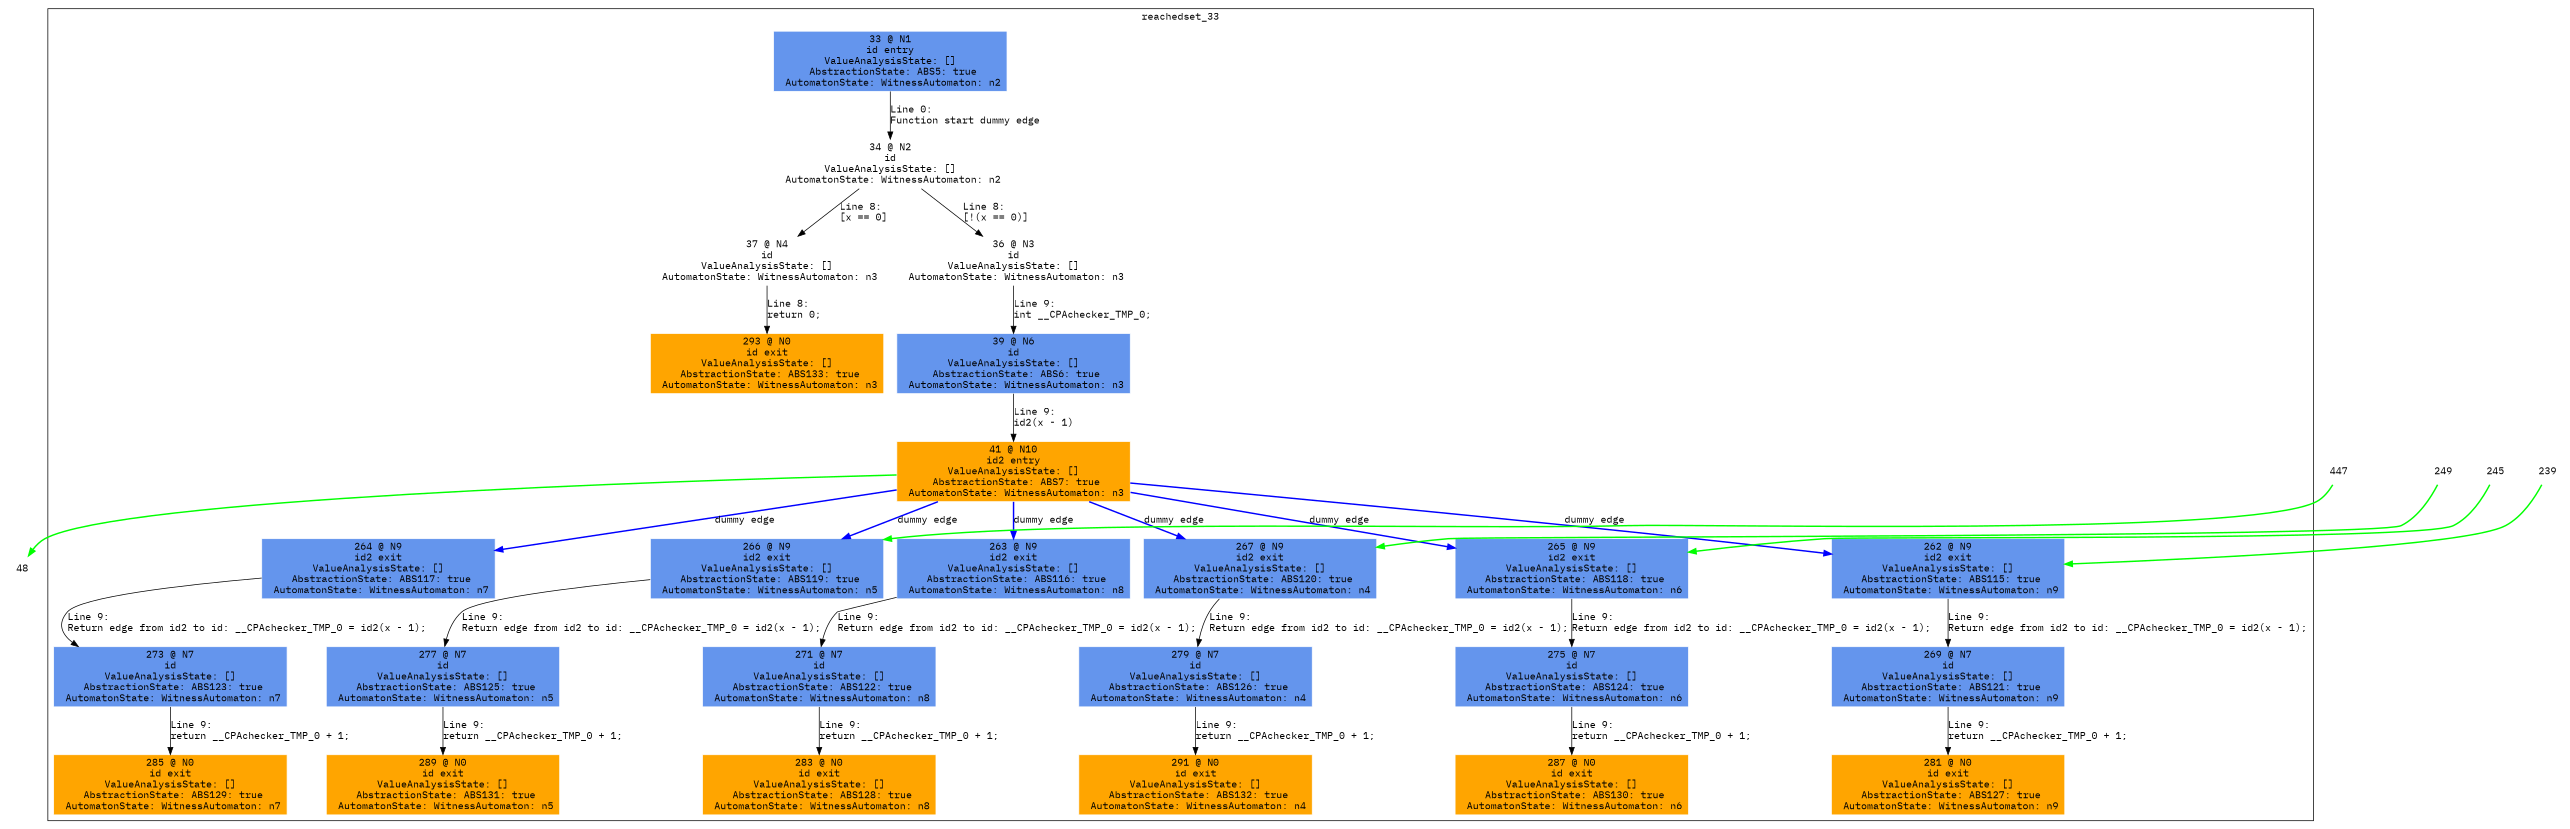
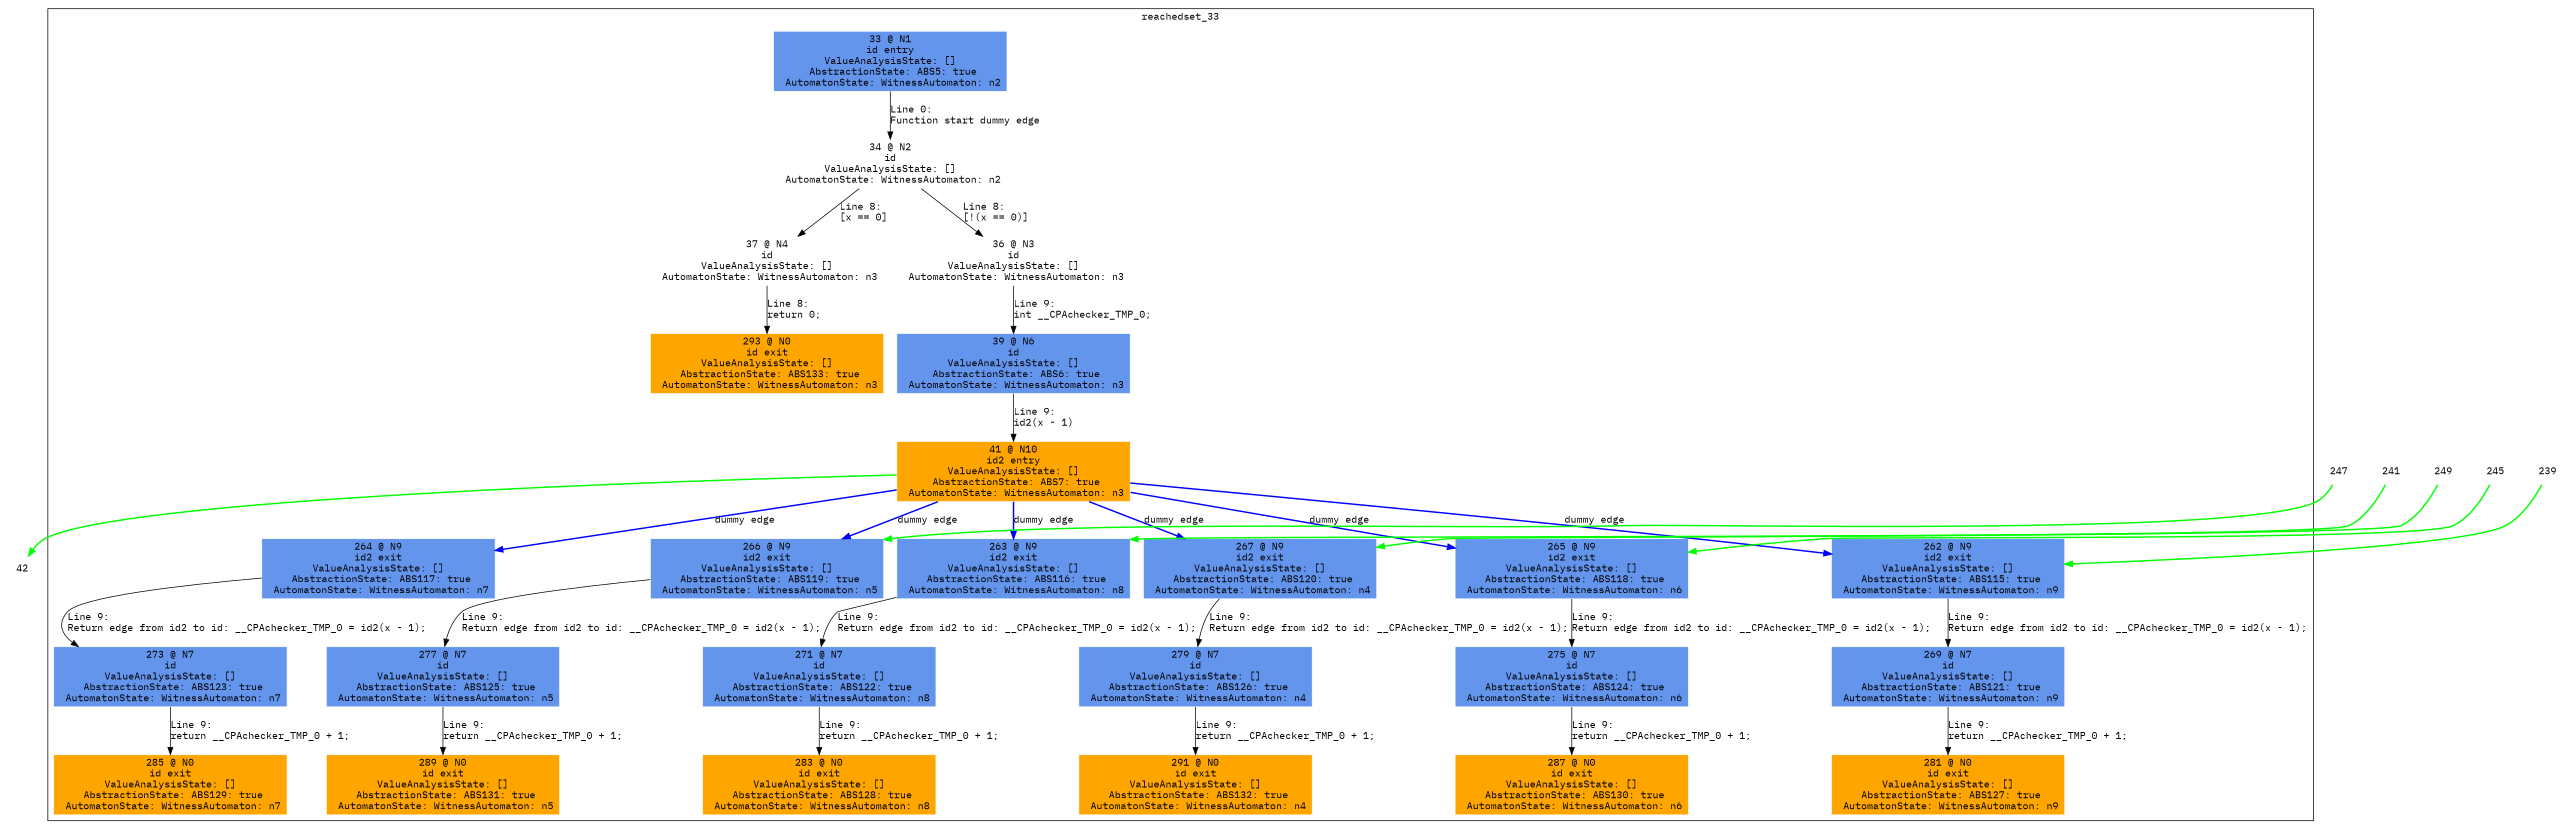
node "447": label "447" -> "247"
node "241": added
node "48": label "48" -> "42"
